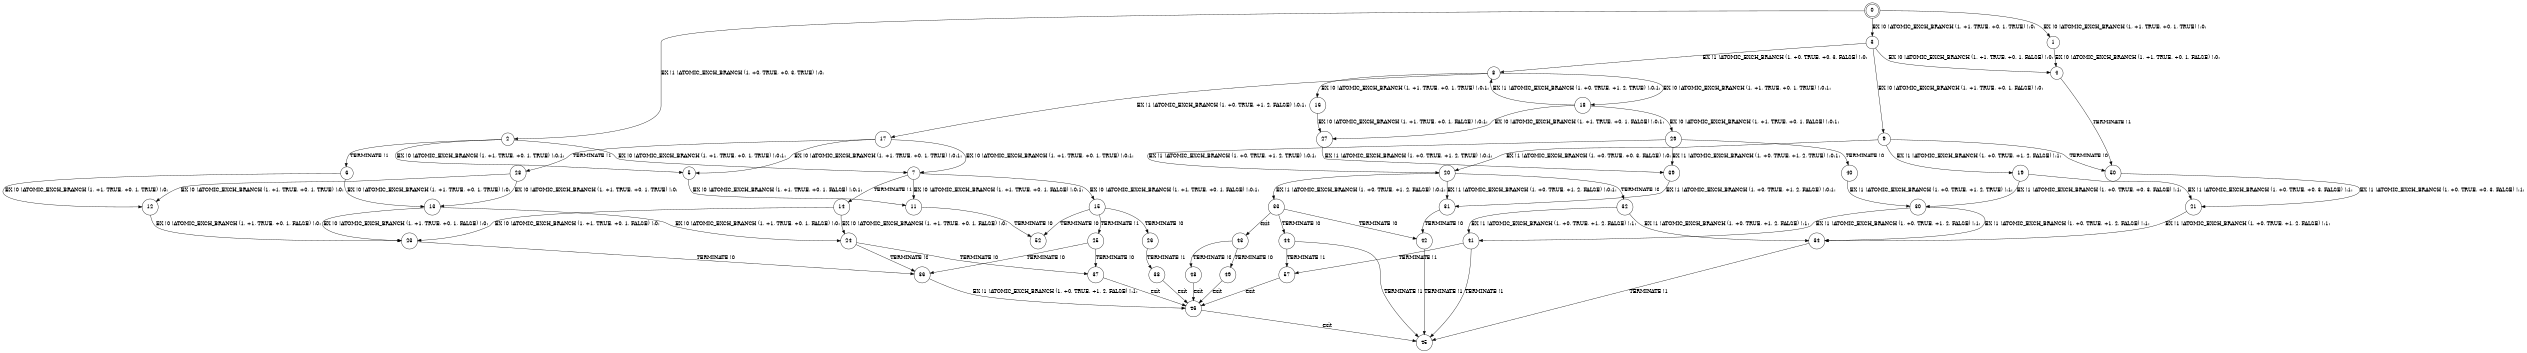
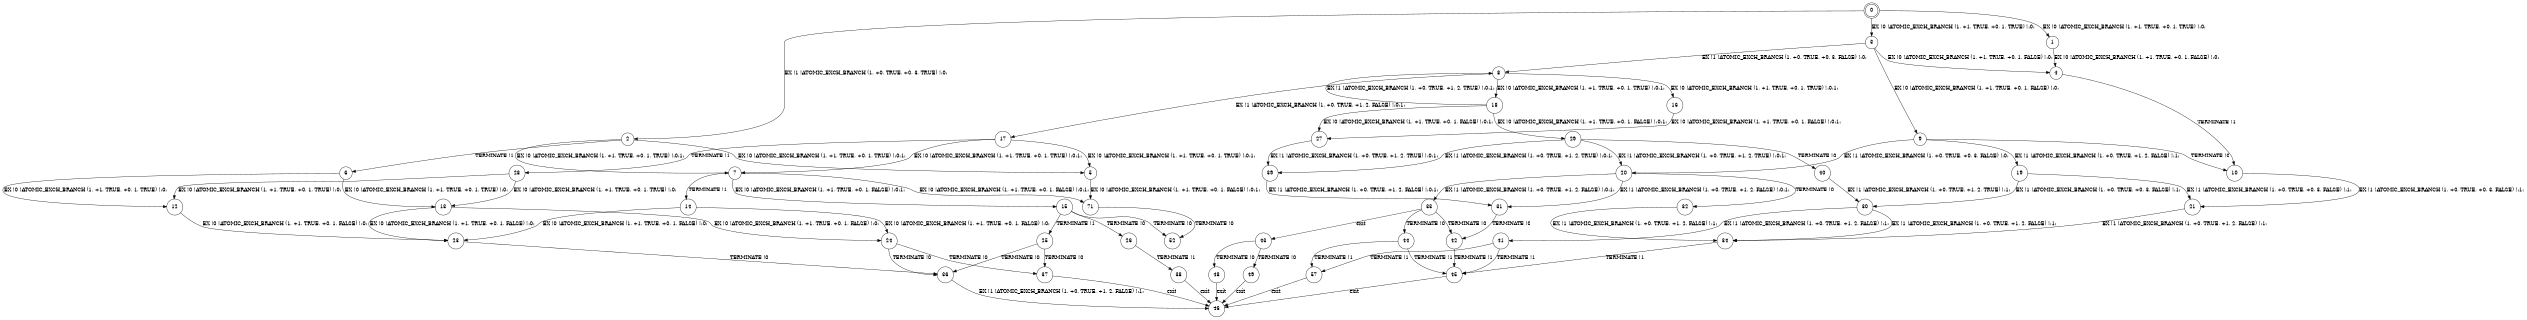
node "50": label "50" -> "10"
node "11": label "11" -> "71"
edge "32" -> "41": removed, label "EX !1 !ATOMIC_EXCH_BRANCH (1, +0, TRUE, +1, 2, FALSE) !:1:"
edge "46" -> "45": reversed
